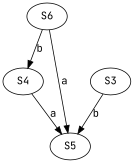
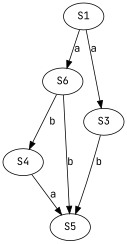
node "S1": added
edge "S6" -> "S5": label "a" -> "b"
